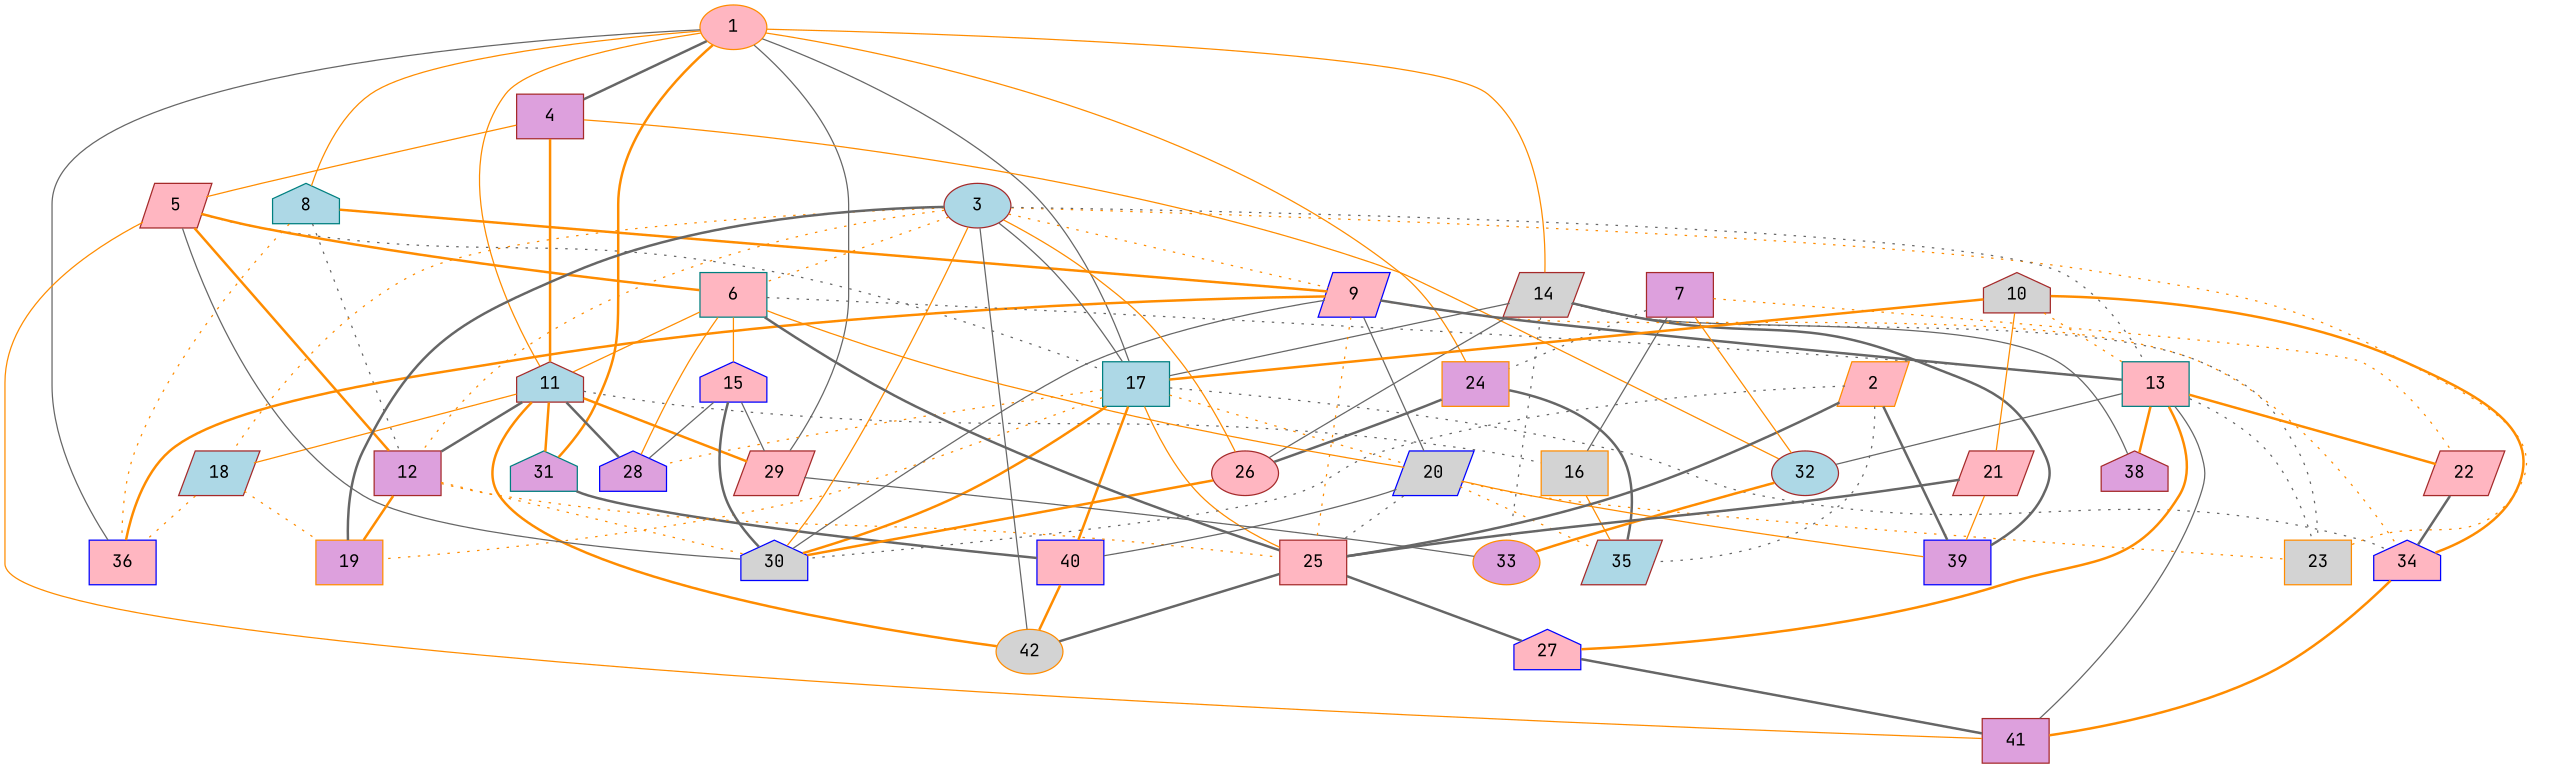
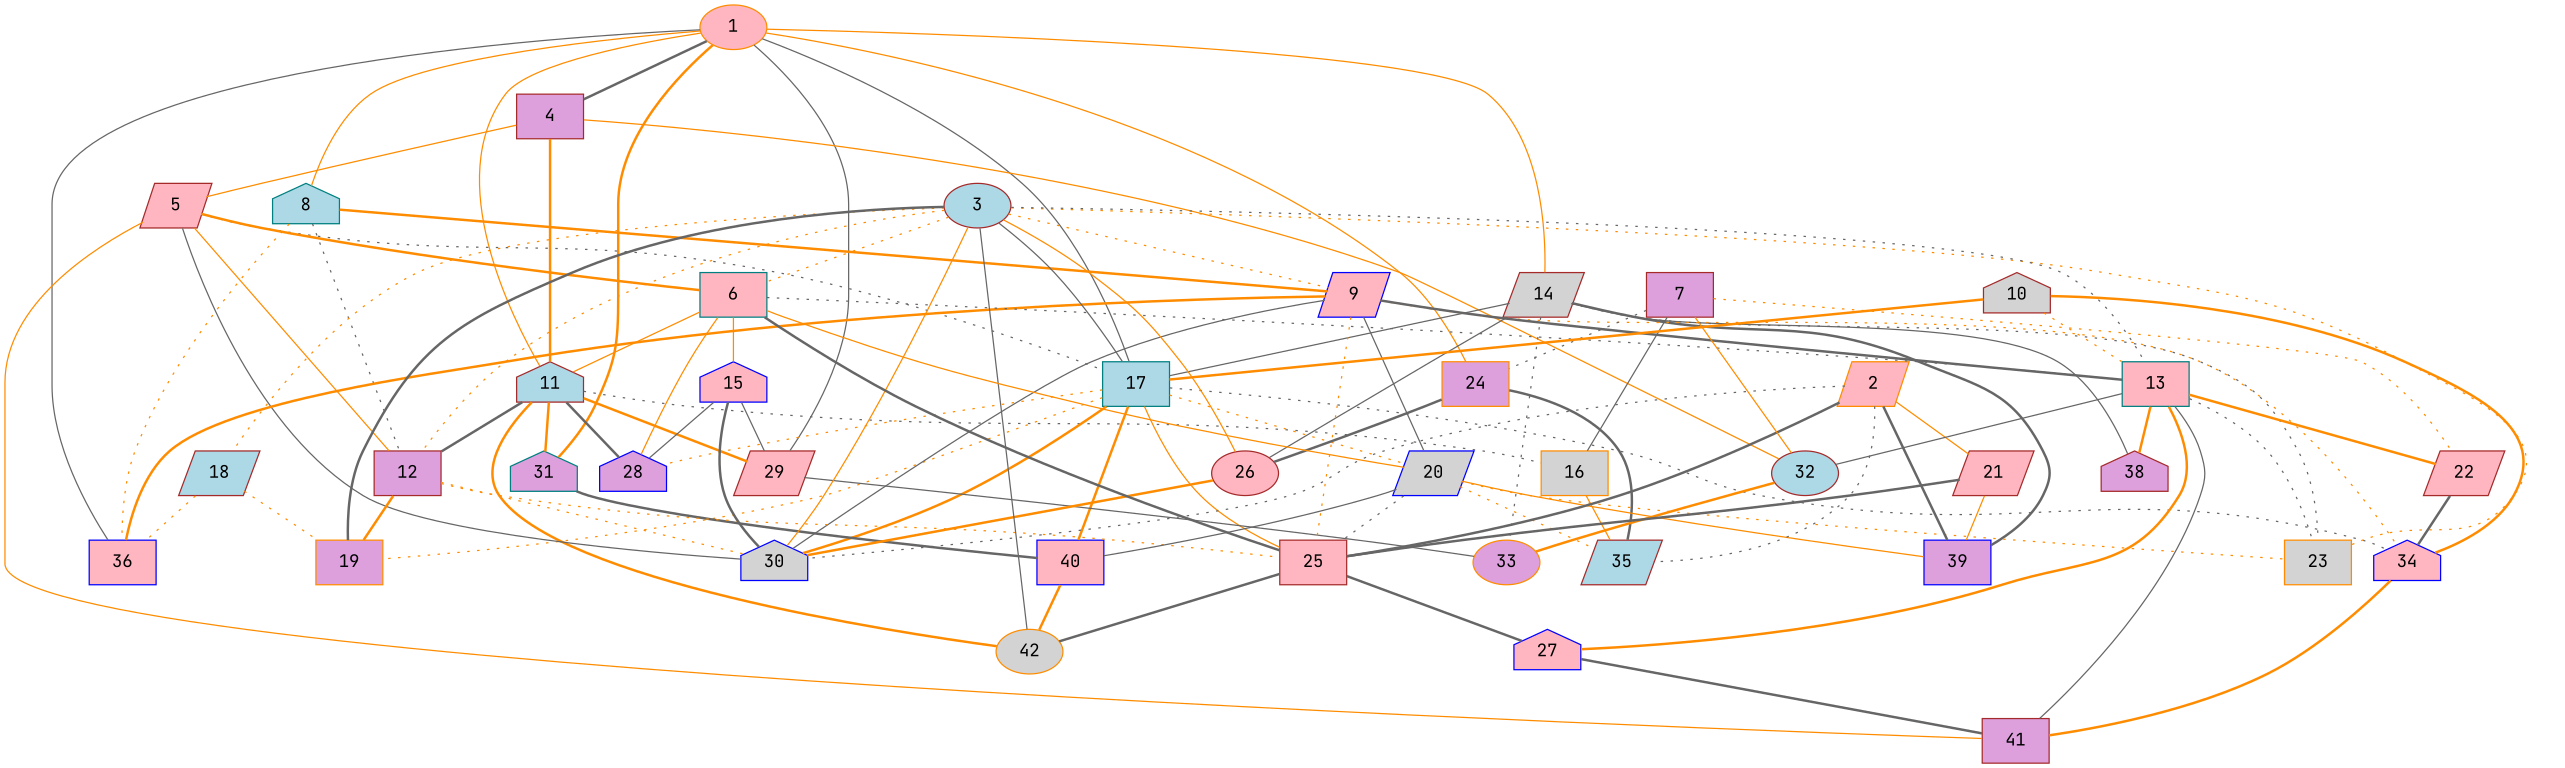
edge "5" -- "12": style bold -> solid
edge "10" -- "21": now "2" -- "21"
edge "11" -- "18": removed
